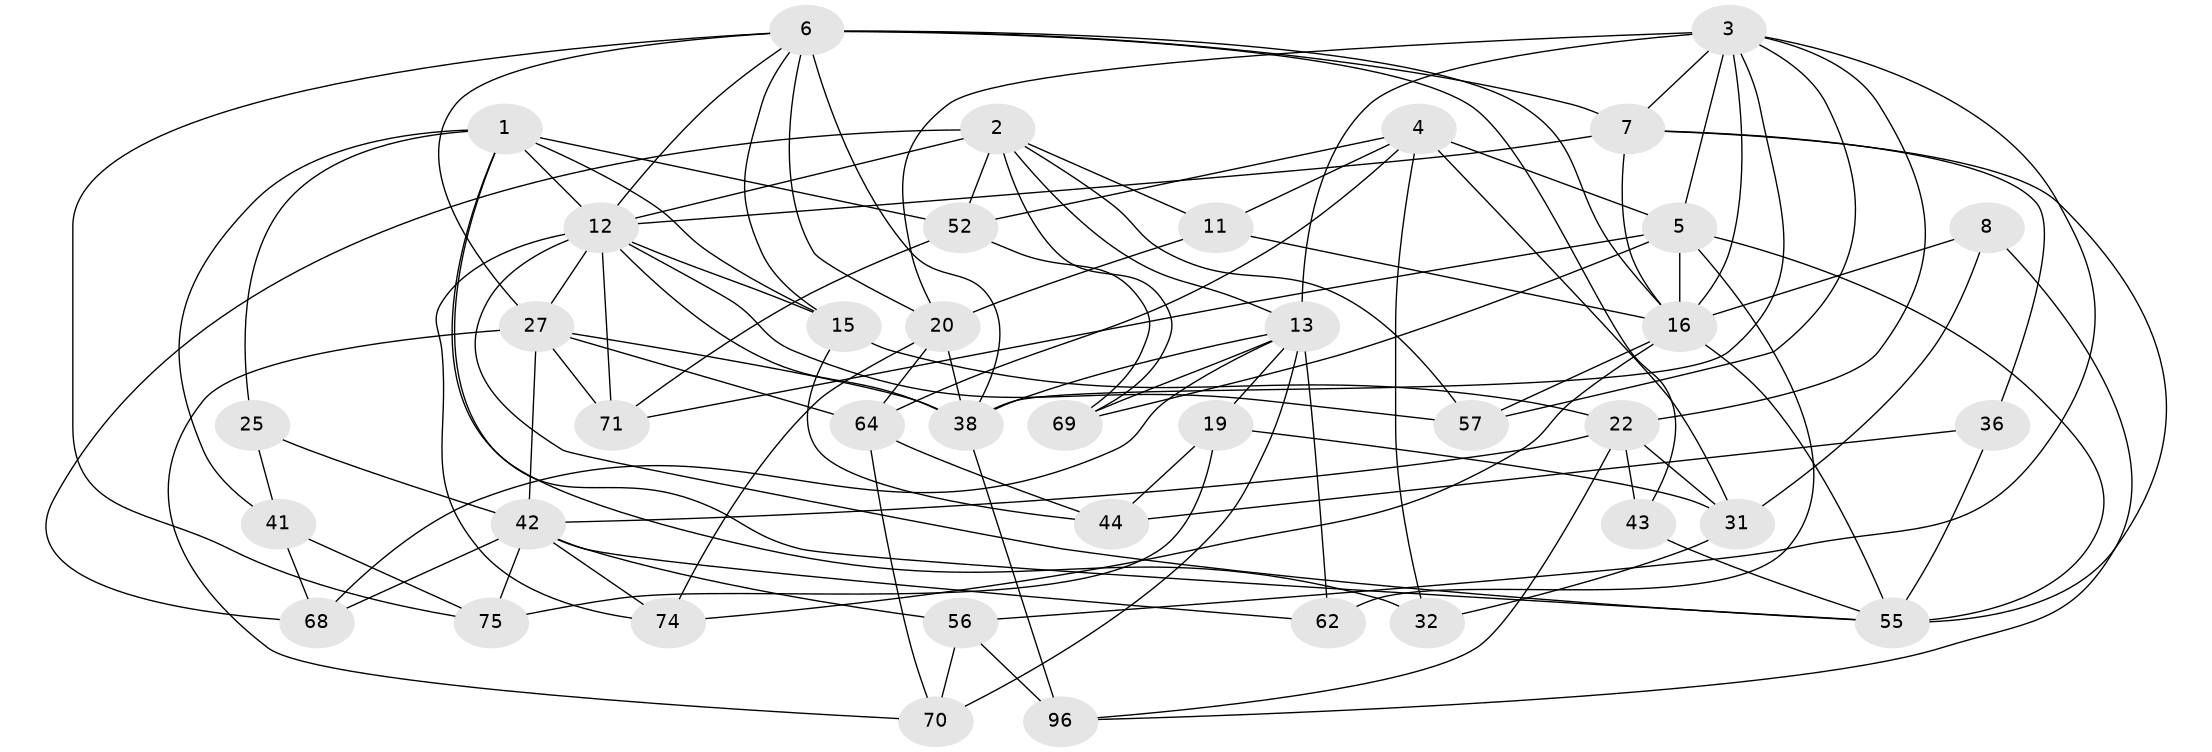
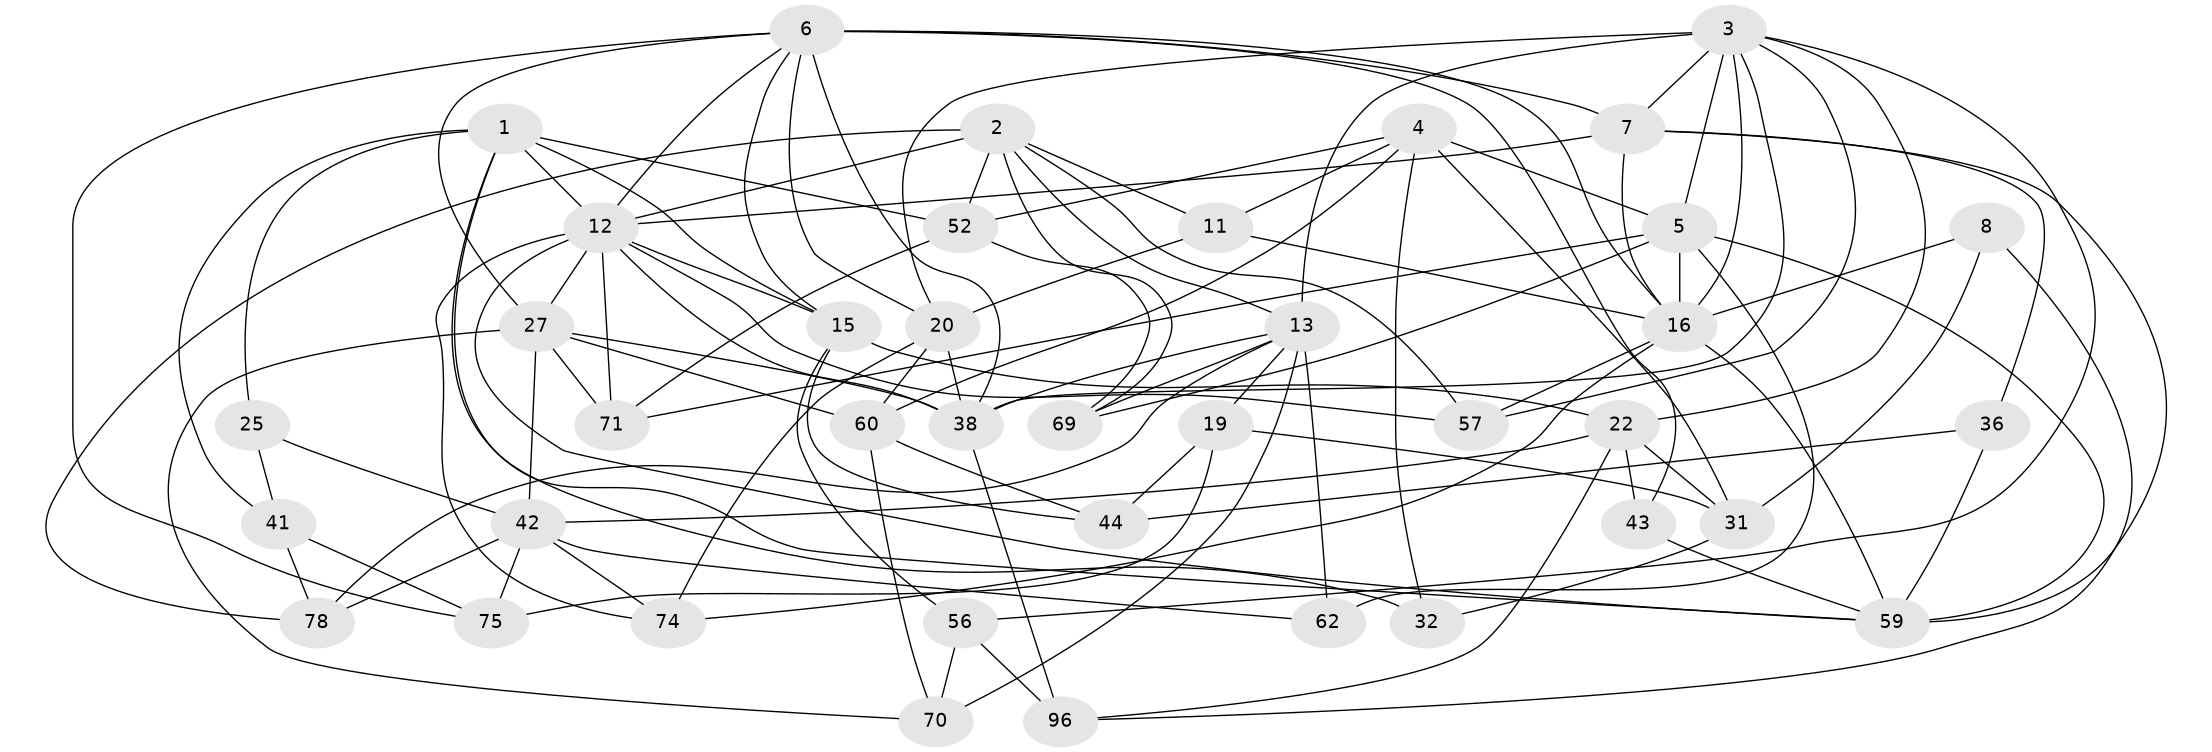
node "64": label "64" -> "60"
edge "42" -- "56": now "15" -- "56"
node "68": label "68" -> "78"
node "55": label "55" -> "59"
